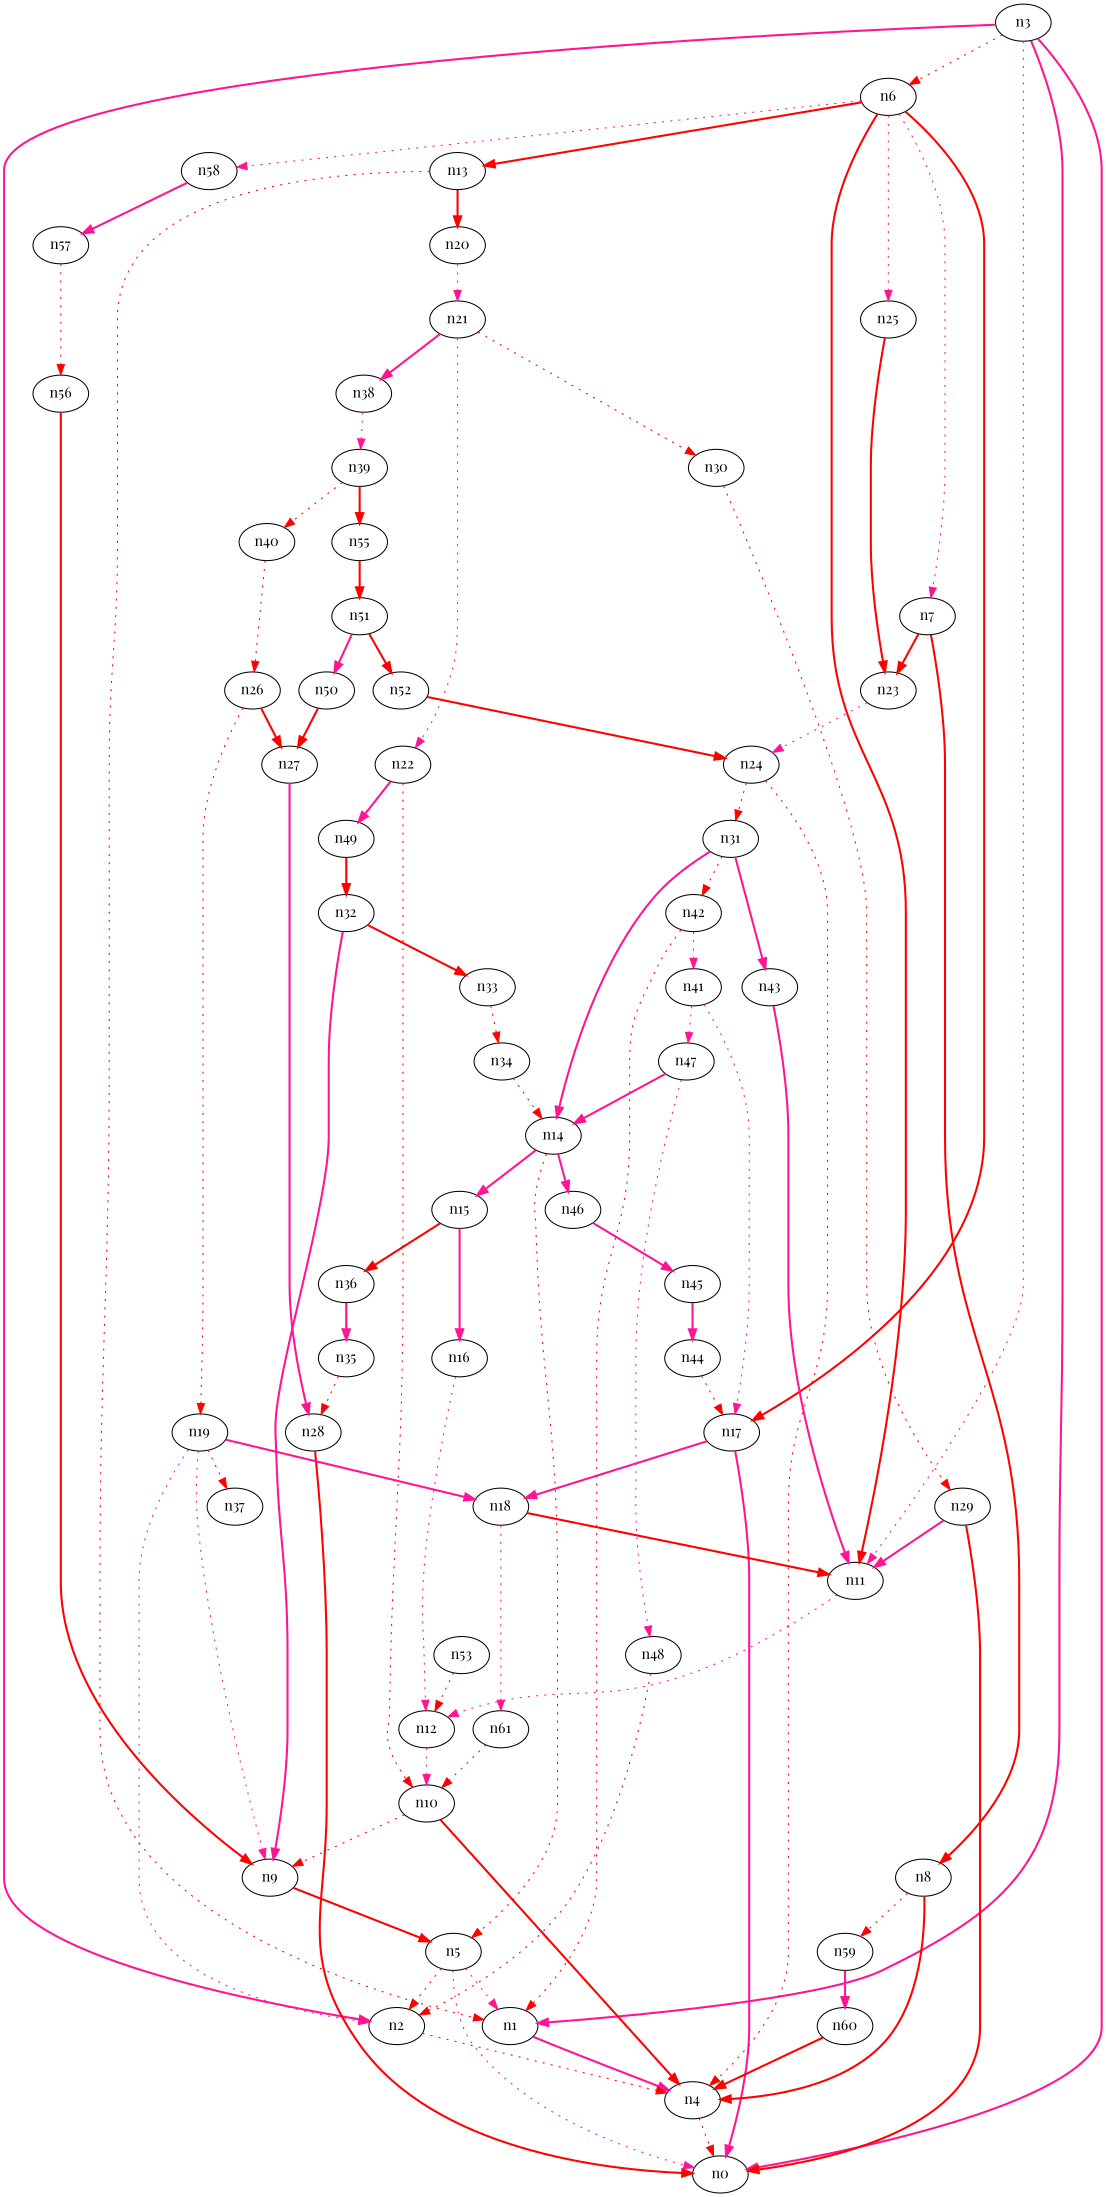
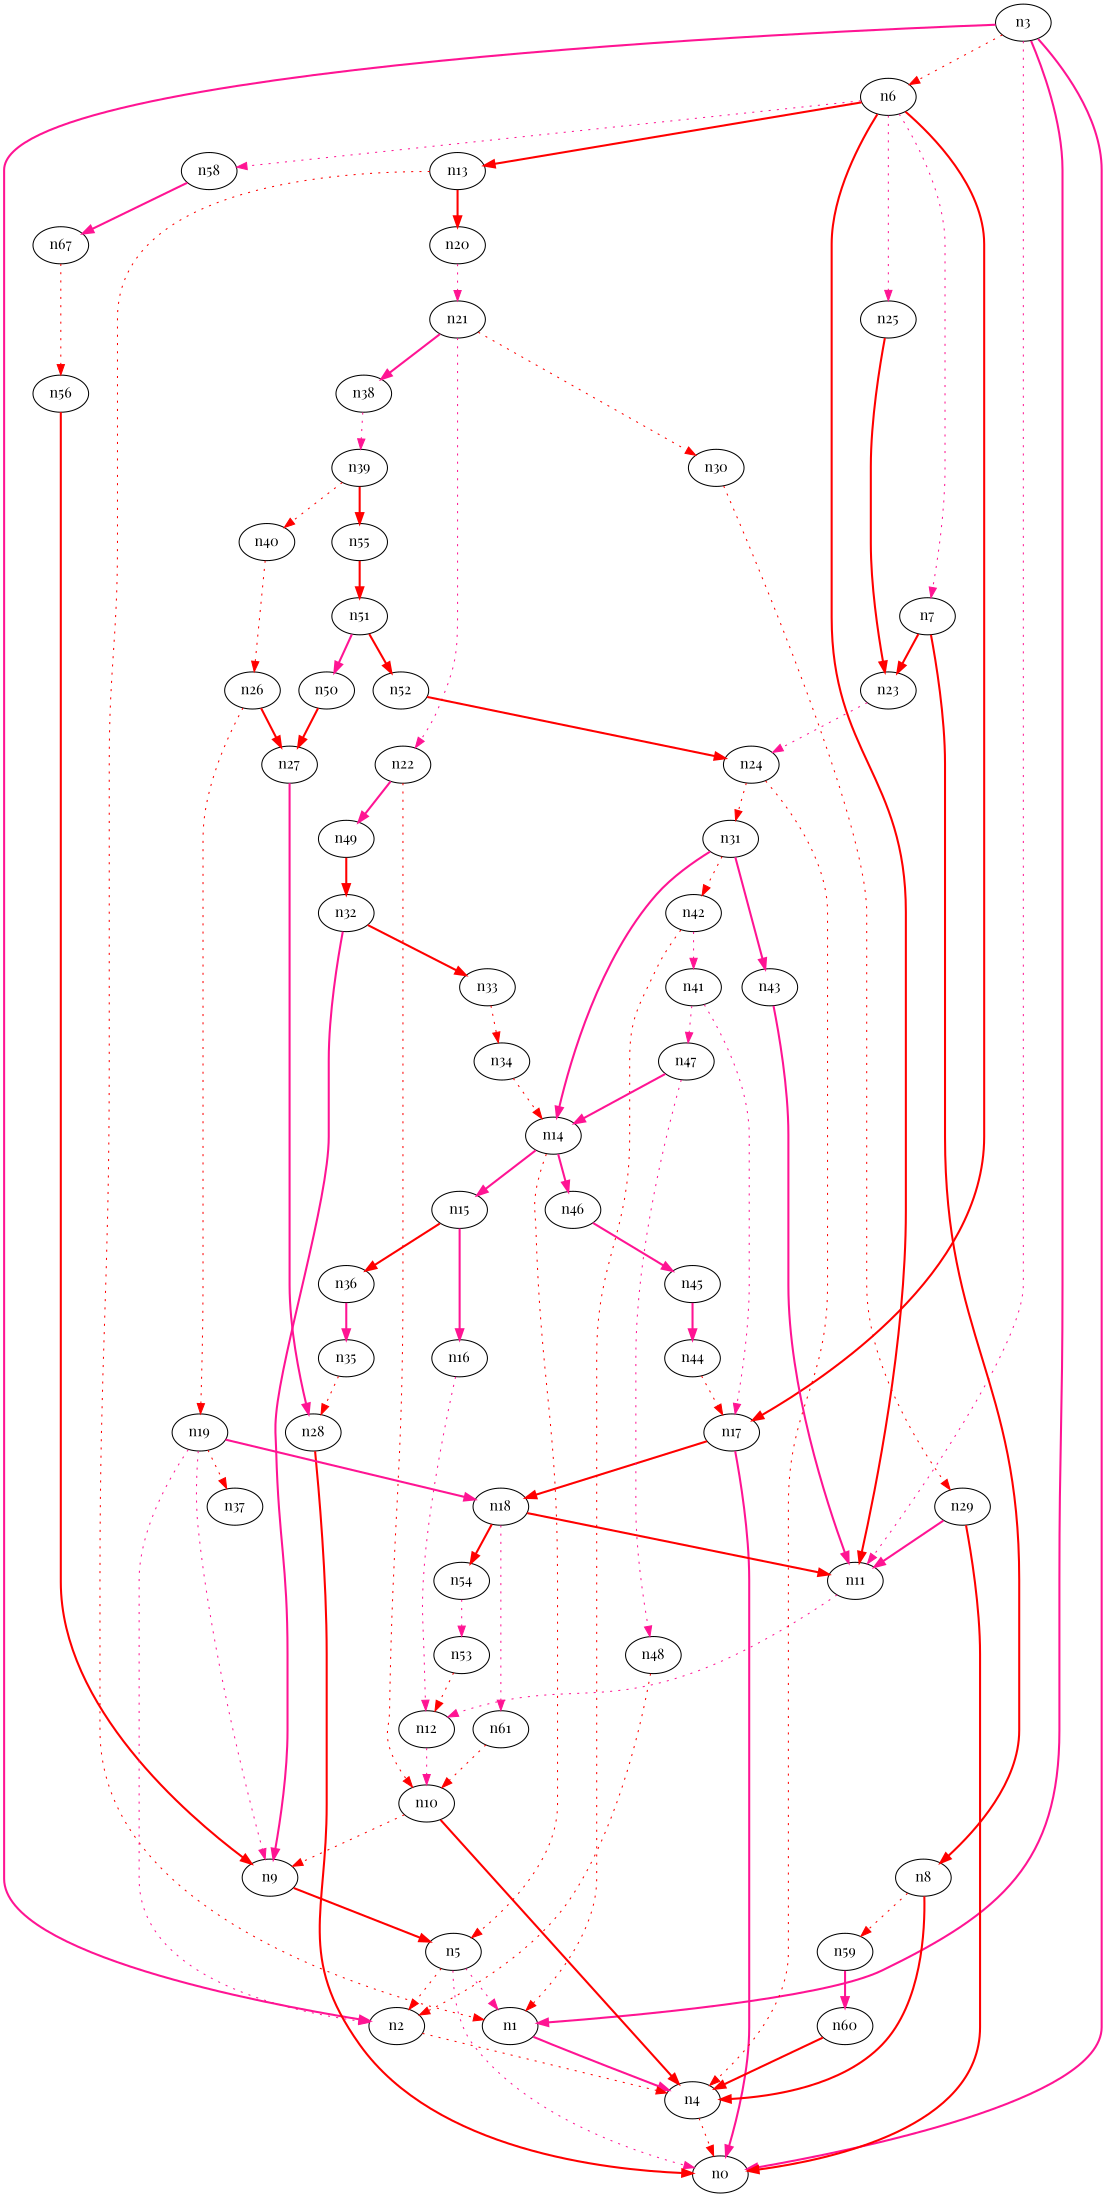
node "n57": label "n57" -> "n67"
edge "n17" -> "n18": color deeppink -> red
node "n54": added
